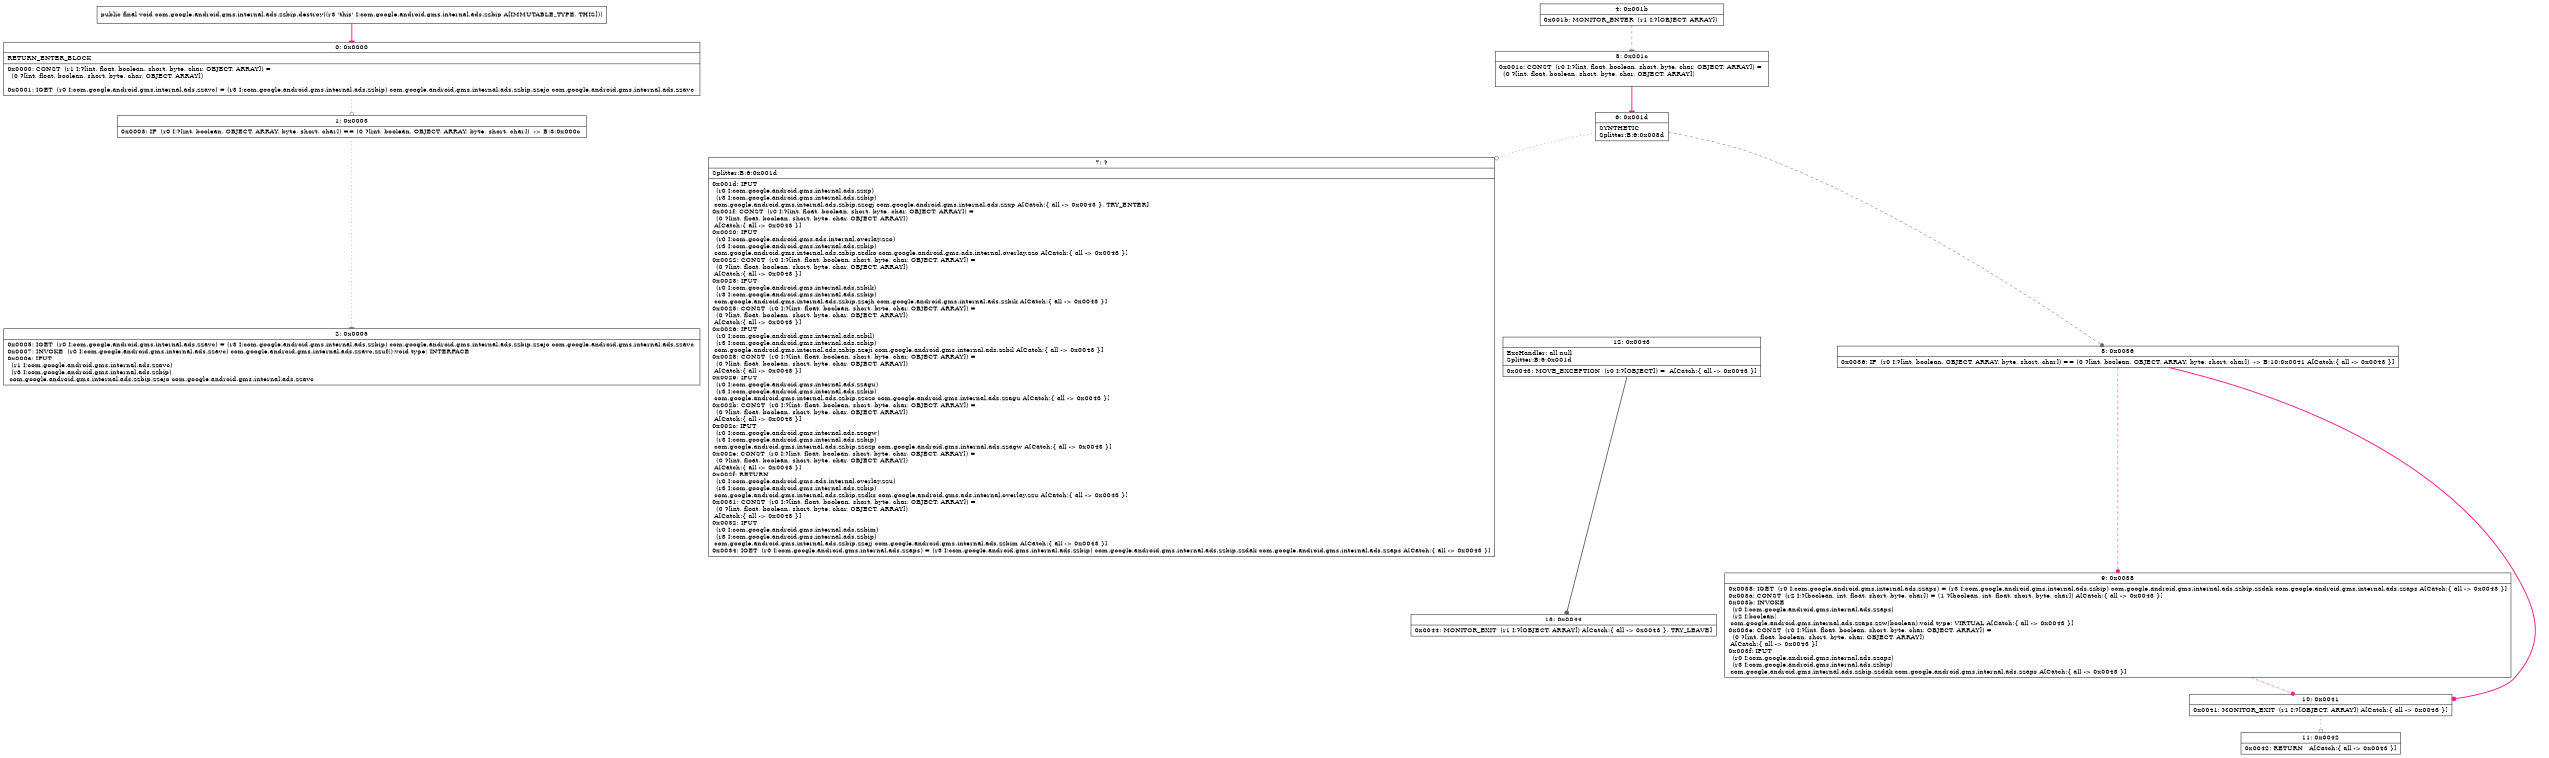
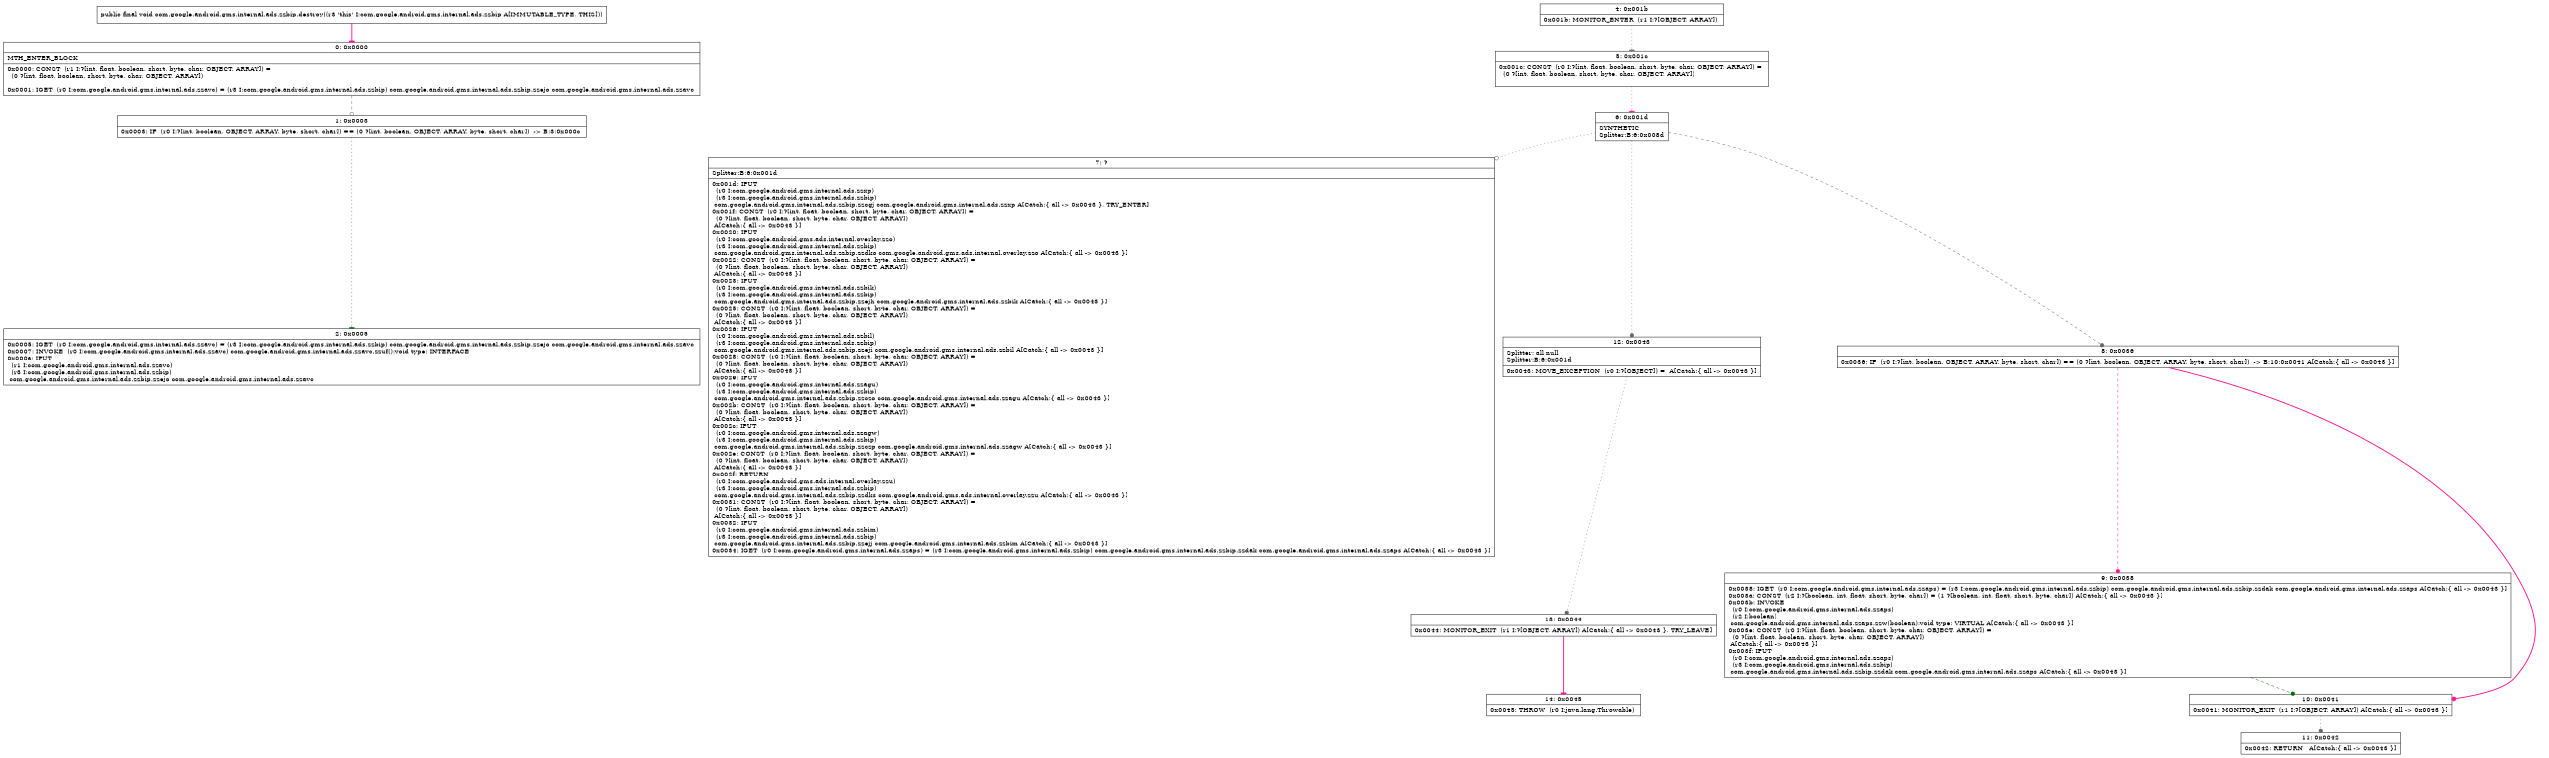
edge "4: 0x001b" -> "5: 0x001c": style dashed -> dotted
node "0: 0x0000": text "RETURN_ENTER_BLOCK" -> "MTH_ENTER_BLOCK"
edge "5: 0x001c" -> "6: 0x001d": style bold -> dotted
edge "0: 0x0000" -> "1: 0x0003": style dotted -> dashed
edge "1: 0x0003" -> "2: 0x0005": color gray40 -> darkgreen
edge "6: 0x001d" -> "12: 0x0043": added
node "12: 0x0043": text "ExcHandler: all null" -> "Splitter: all null"
edge "12: 0x0043" -> "13: 0x0044": style bold -> dotted
edge "9: 0x0038" -> "10: 0x0041": color deeppink -> darkgreen
node "14: 0x0045": added
edge "10: 0x0041" -> "11: 0x0042": arrowhead odot -> dot
